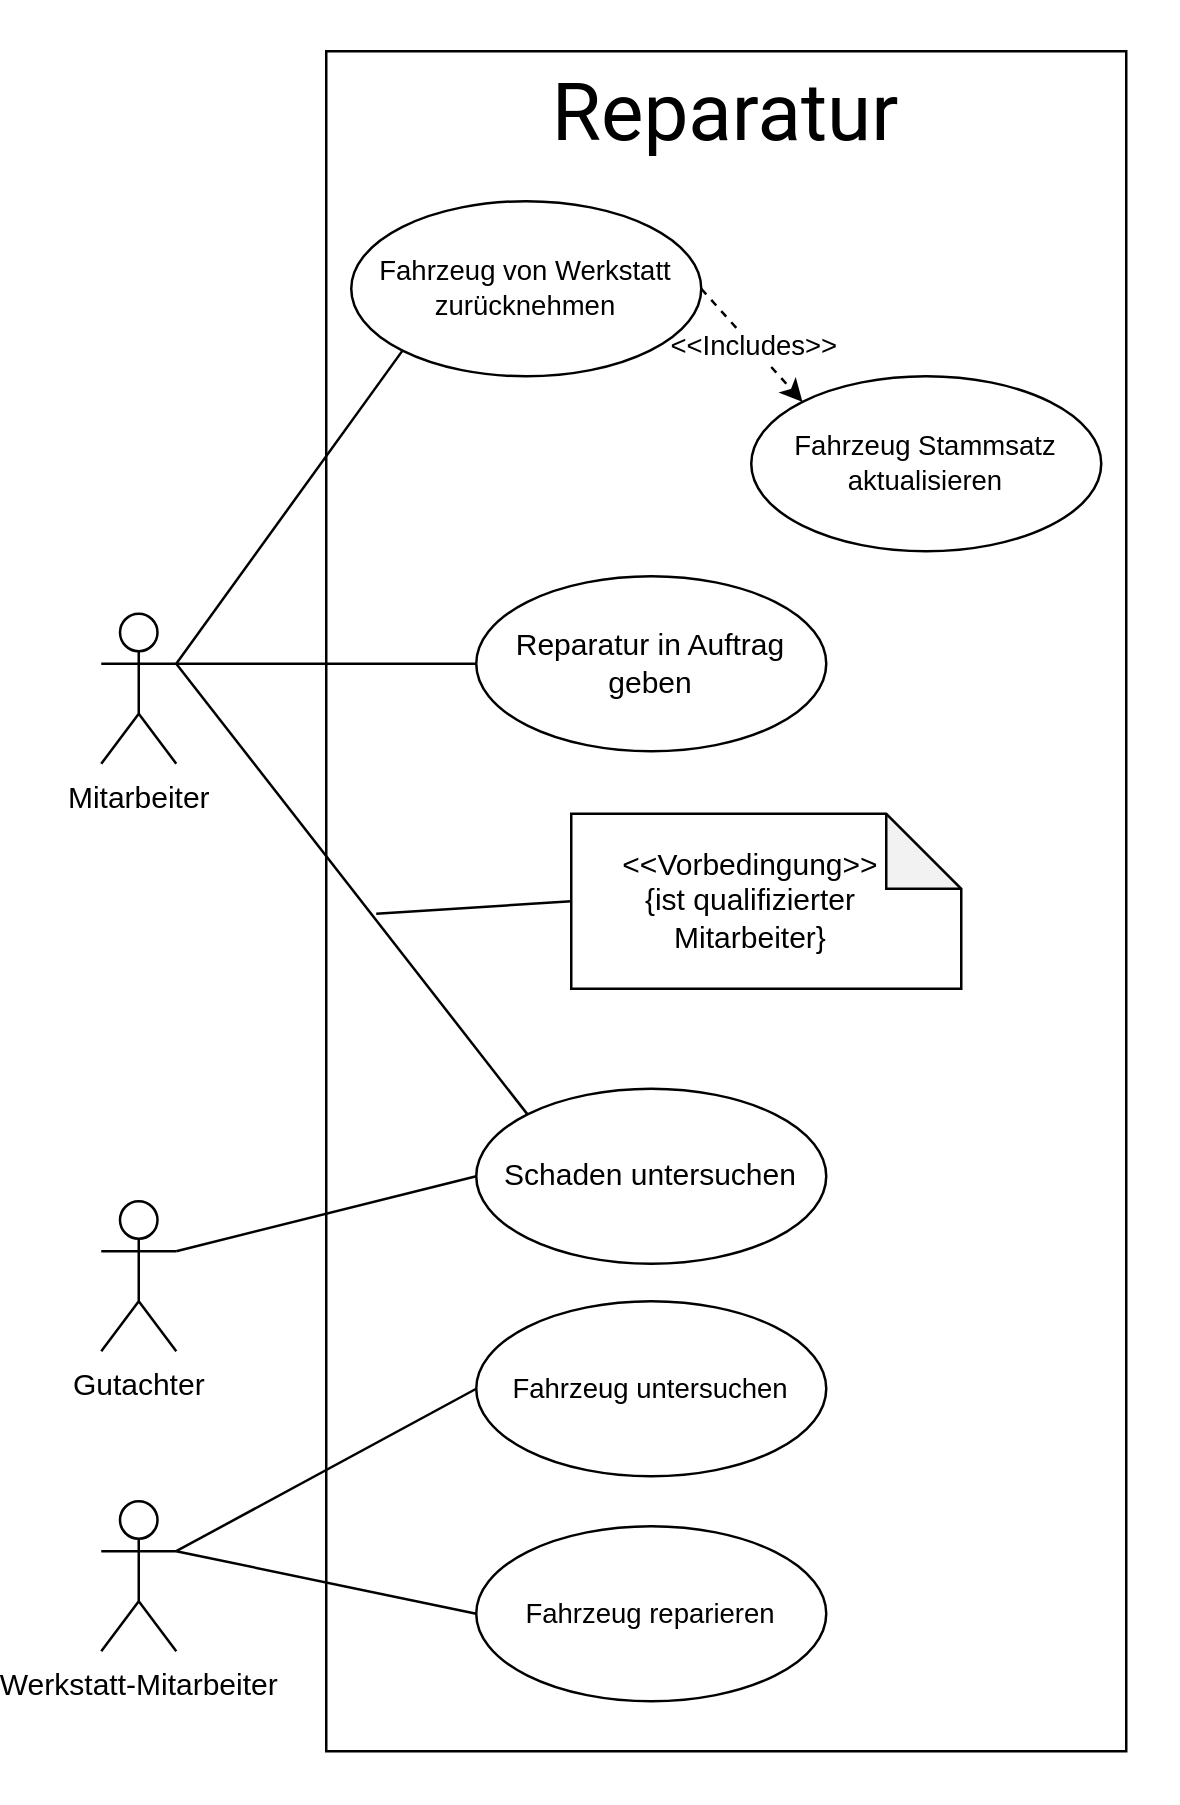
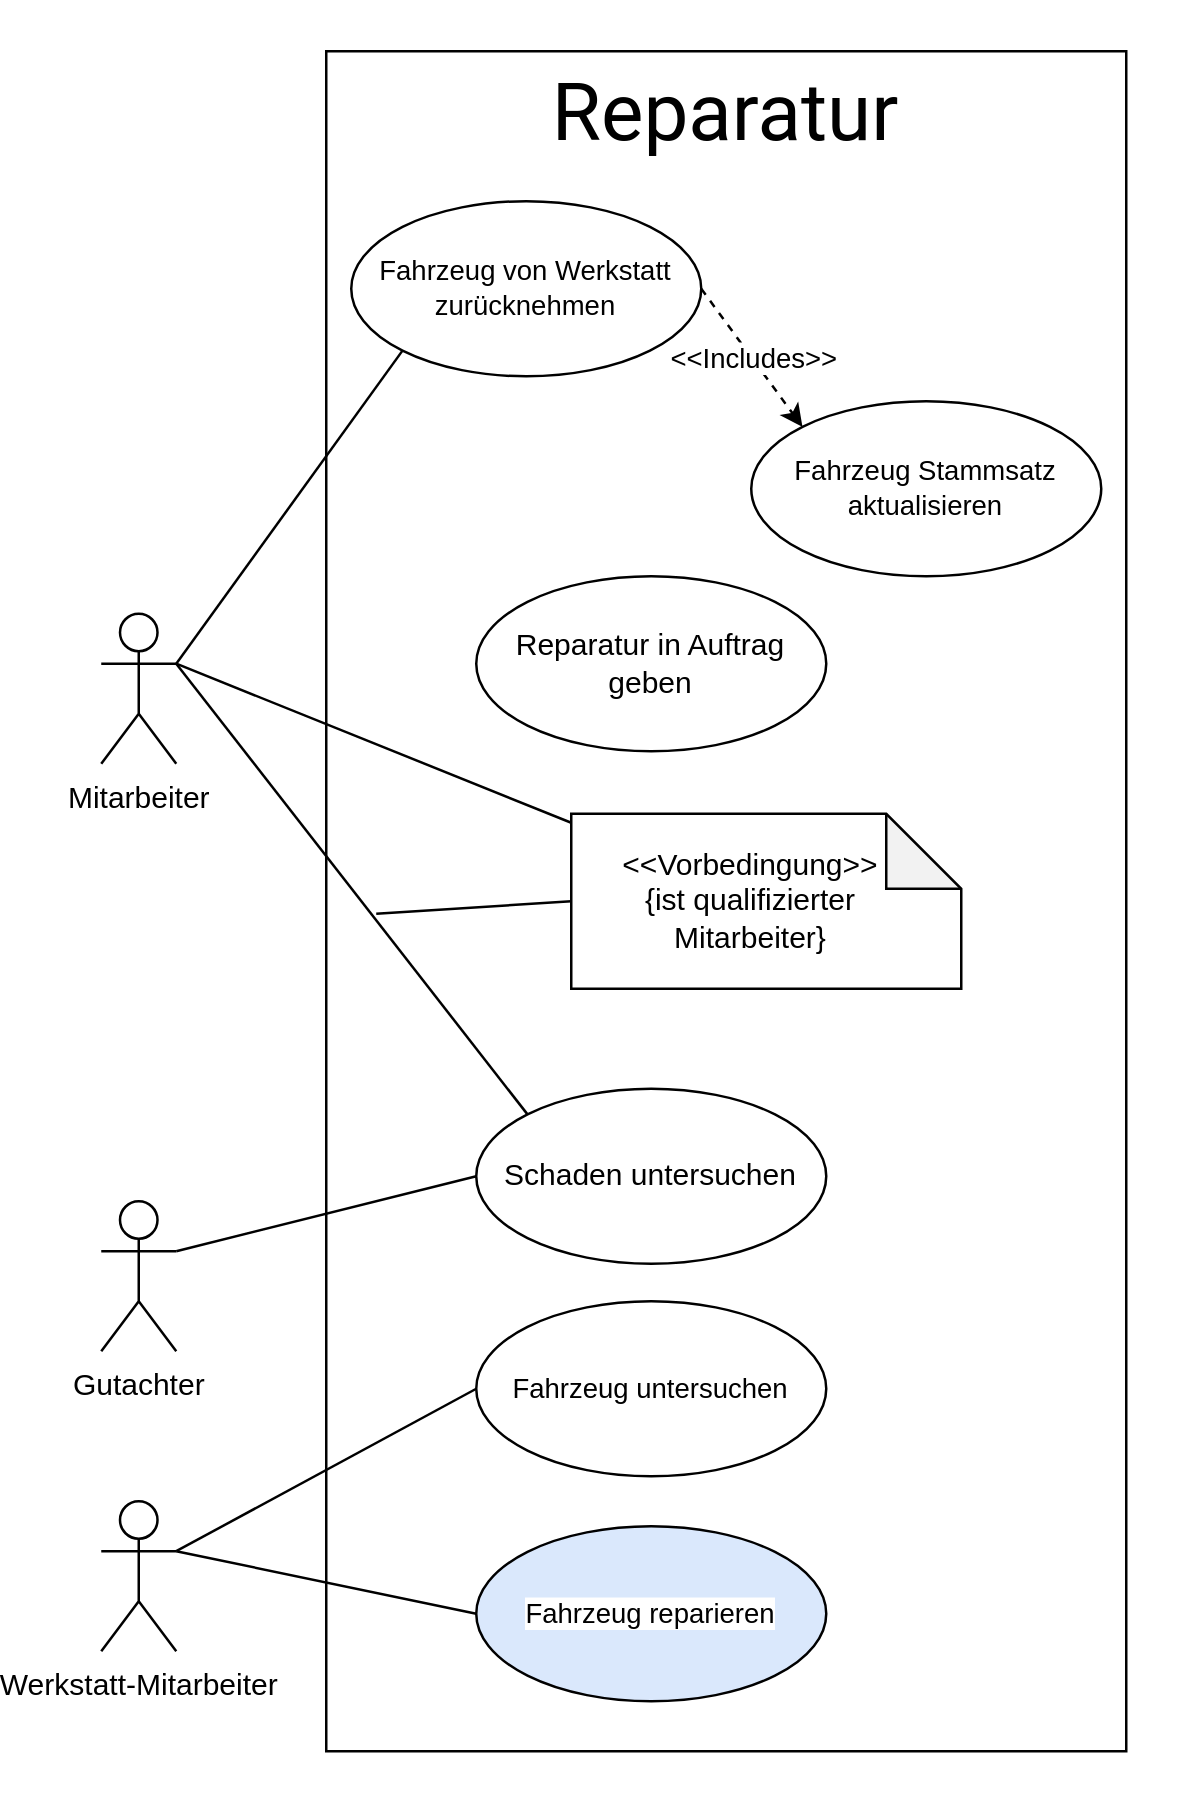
node "Fahrzeug Stammsatz aktualisieren": moved (926, 464) -> (926, 489)
edge "Reparatur in Auftrag geben" -- "Mitarbeiter": now "<<Vorbedingung>> {ist qualifizierter Mitarbeiter}" -- "Mitarbeiter"
node "Fahrzeug reparieren": fillcolor #ffffff -> #dae8fc
